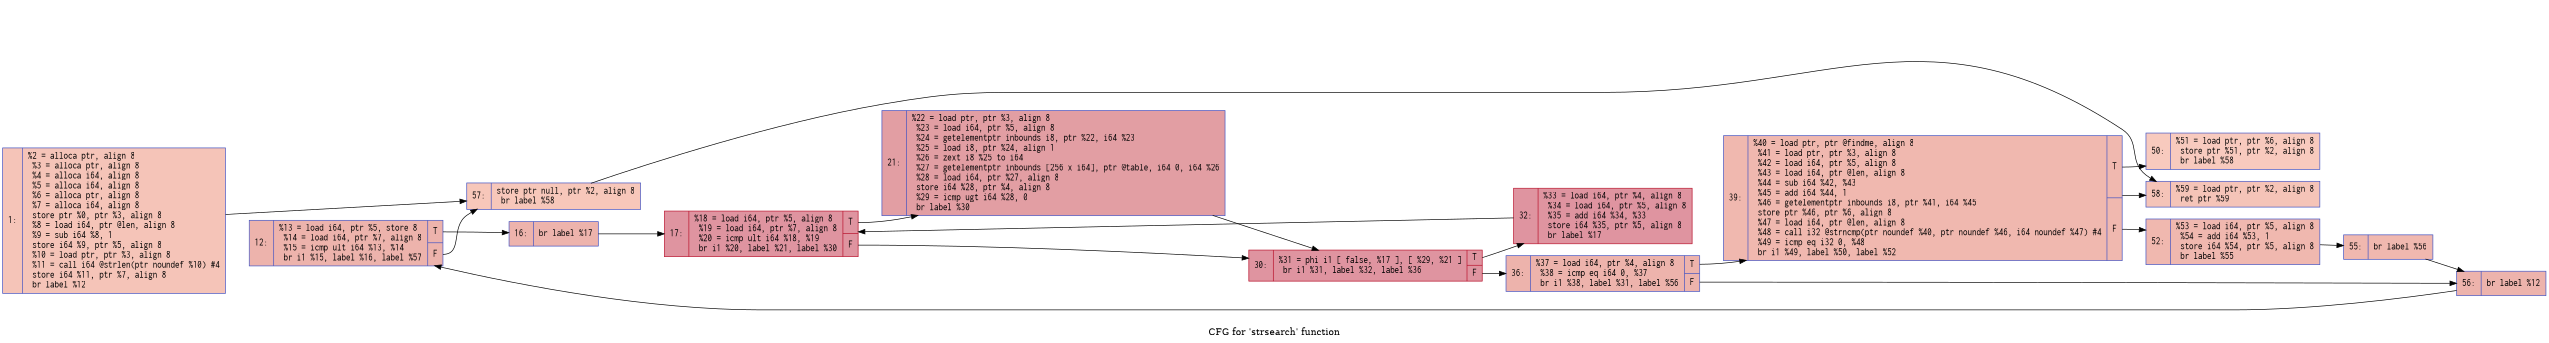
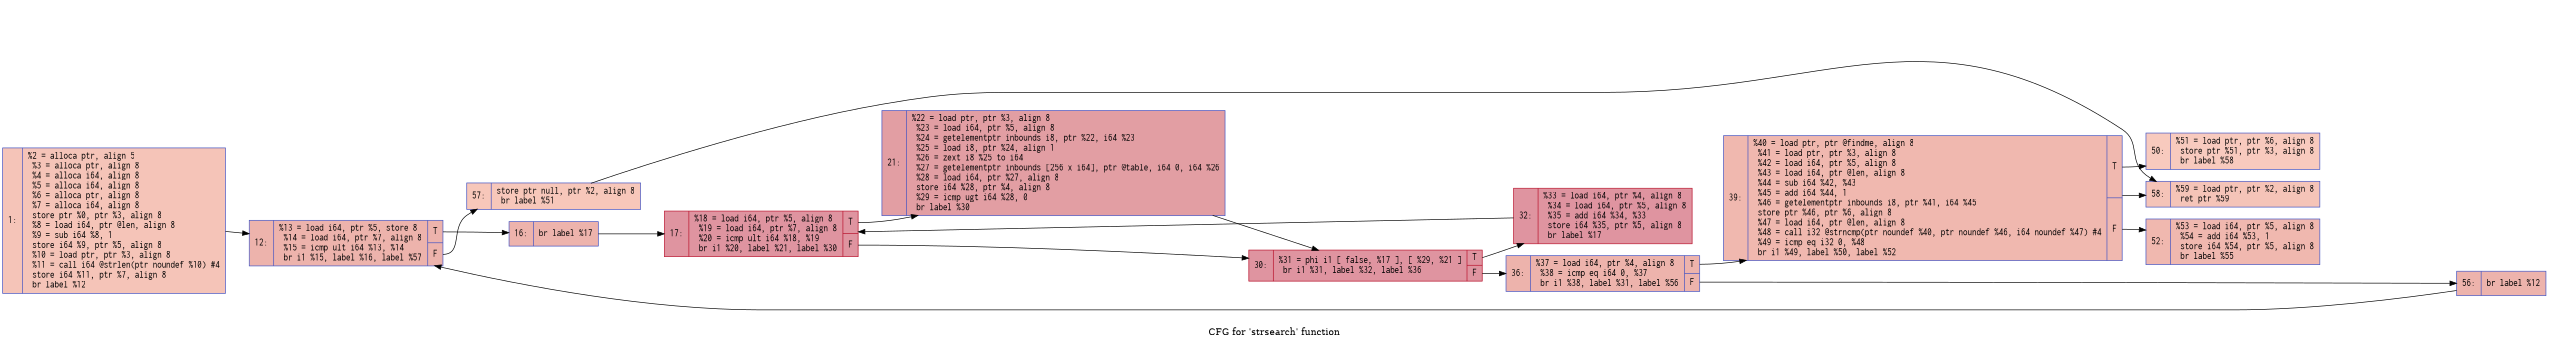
node "50:": text "store ptr %51, ptr %2, align 8" -> "store ptr %51, ptr %3, align 8"
node "1:": text "%2 = alloca ptr, align 8" -> "%2 = alloca ptr, align 5"
node "57:": text "br label %58" -> "br label %51"
edge "1:" -> "57:": now "1:" -> "12:"
node "55:": removed
